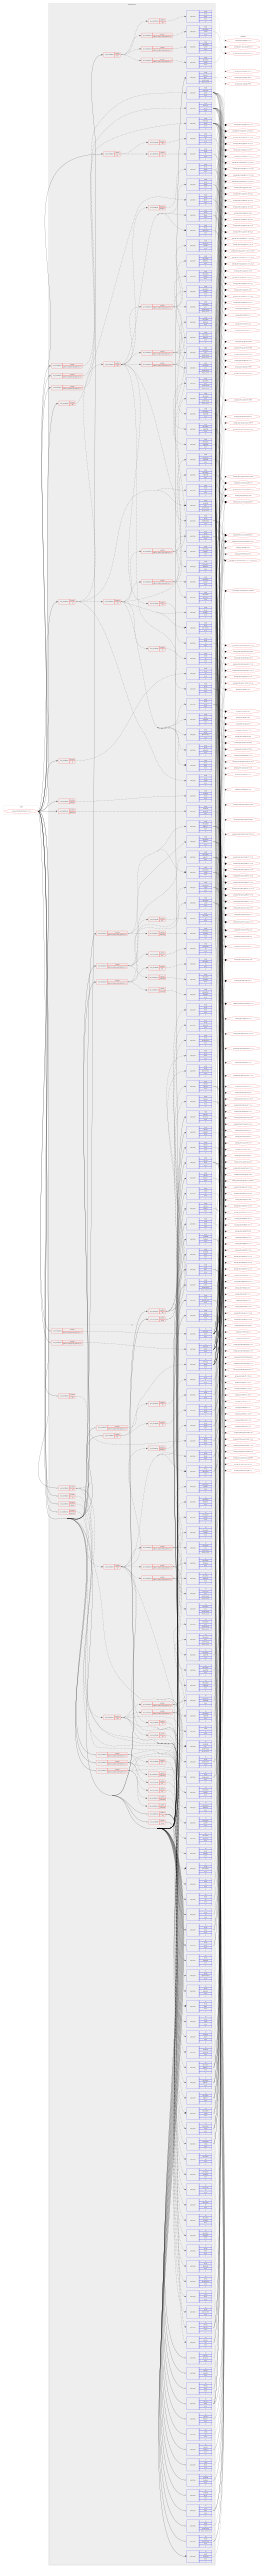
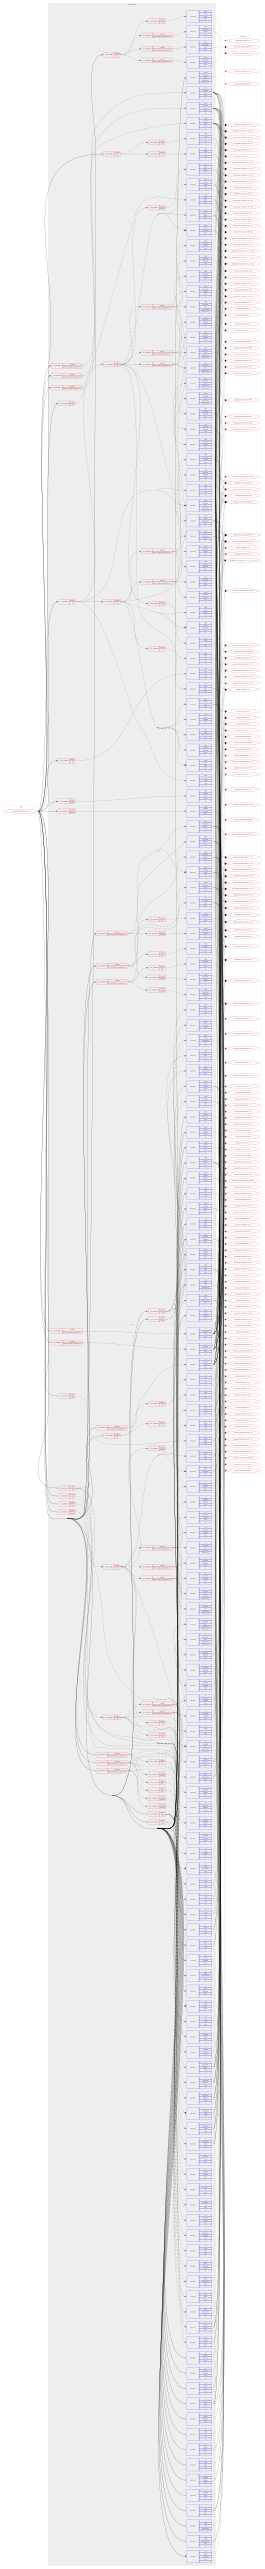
node "portage://dev-cpp/eigen-3.4.0-r2": removed
